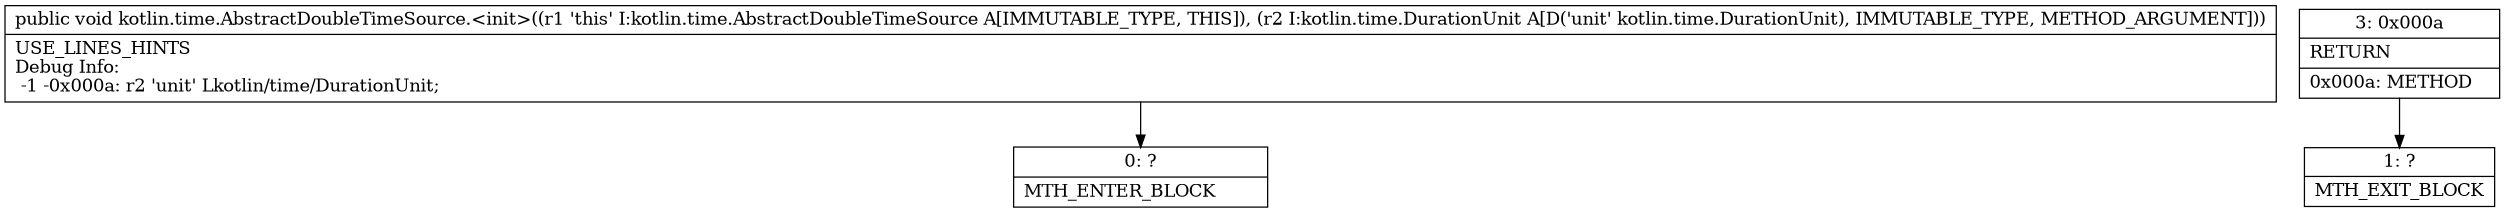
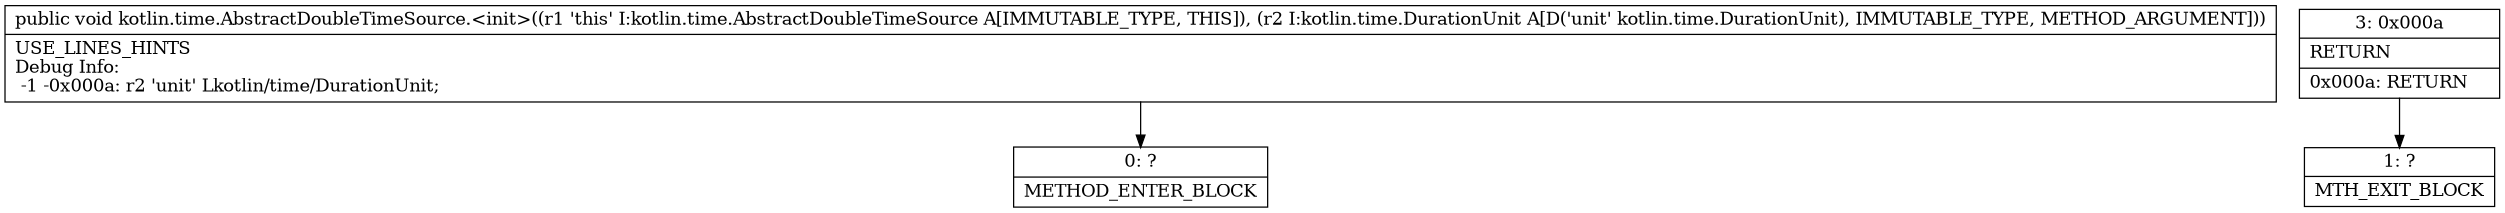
node "3: 0x000a": text "0x000a: METHOD" -> "0x000a: RETURN"
node "0: ?": text "MTH_ENTER_BLOCK" -> "METHOD_ENTER_BLOCK"
